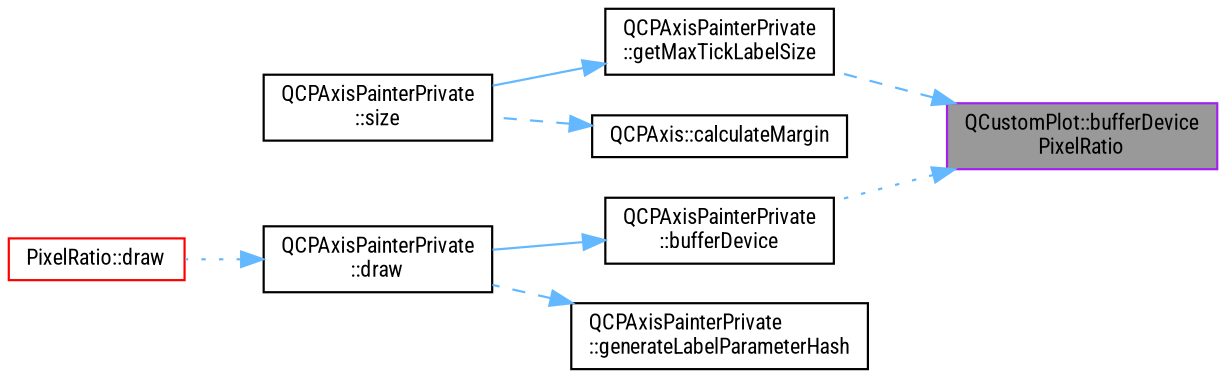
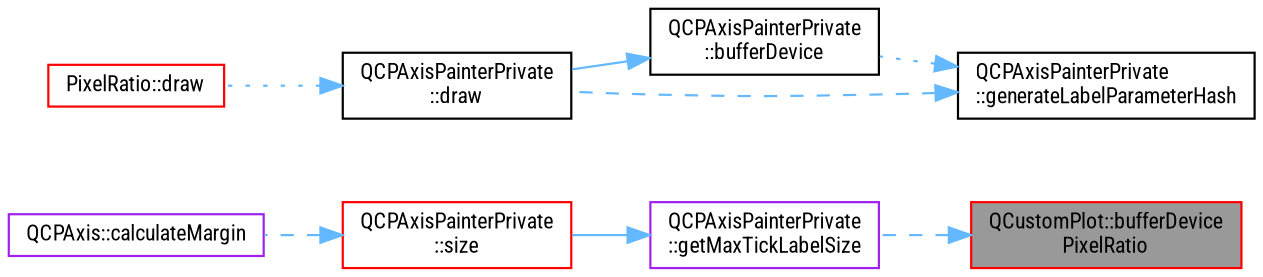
node "QCPAxisPainterPrivate ::getMaxTickLabelSize": color black -> purple
node "QCPAxisPainterPrivate ::size": color black -> red
edge "QCPAxisPainterPrivate ::size" -> "QCPAxis::calculateMargin": reversed
node "QCPAxis::calculateMargin": color black -> purple
node "QCustomPlot::bufferDevice PixelRatio": color purple -> red
edge "QCPAxisPainterPrivate ::bufferDevice" -> "QCustomPlot::bufferDevice PixelRatio": now "QCPAxisPainterPrivate ::bufferDevice" -> "QCPAxisPainterPrivate ::generateLabelParameterHash"
